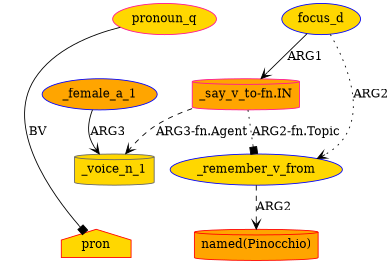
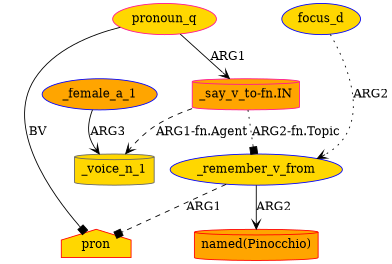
edge "focus_d" -> "_say_v_to-fn.IN": now "pronoun_q" -> "_say_v_to-fn.IN"
edge "_say_v_to-fn.IN" -> "_voice_n_1": label "ARG3-fn.Agent" -> "ARG1-fn.Agent"
edge "_remember_v_from" -> "named(Pinocchio)": style dashed -> solid
edge "_remember_v_from" -> "pron": added, label "ARG1"
